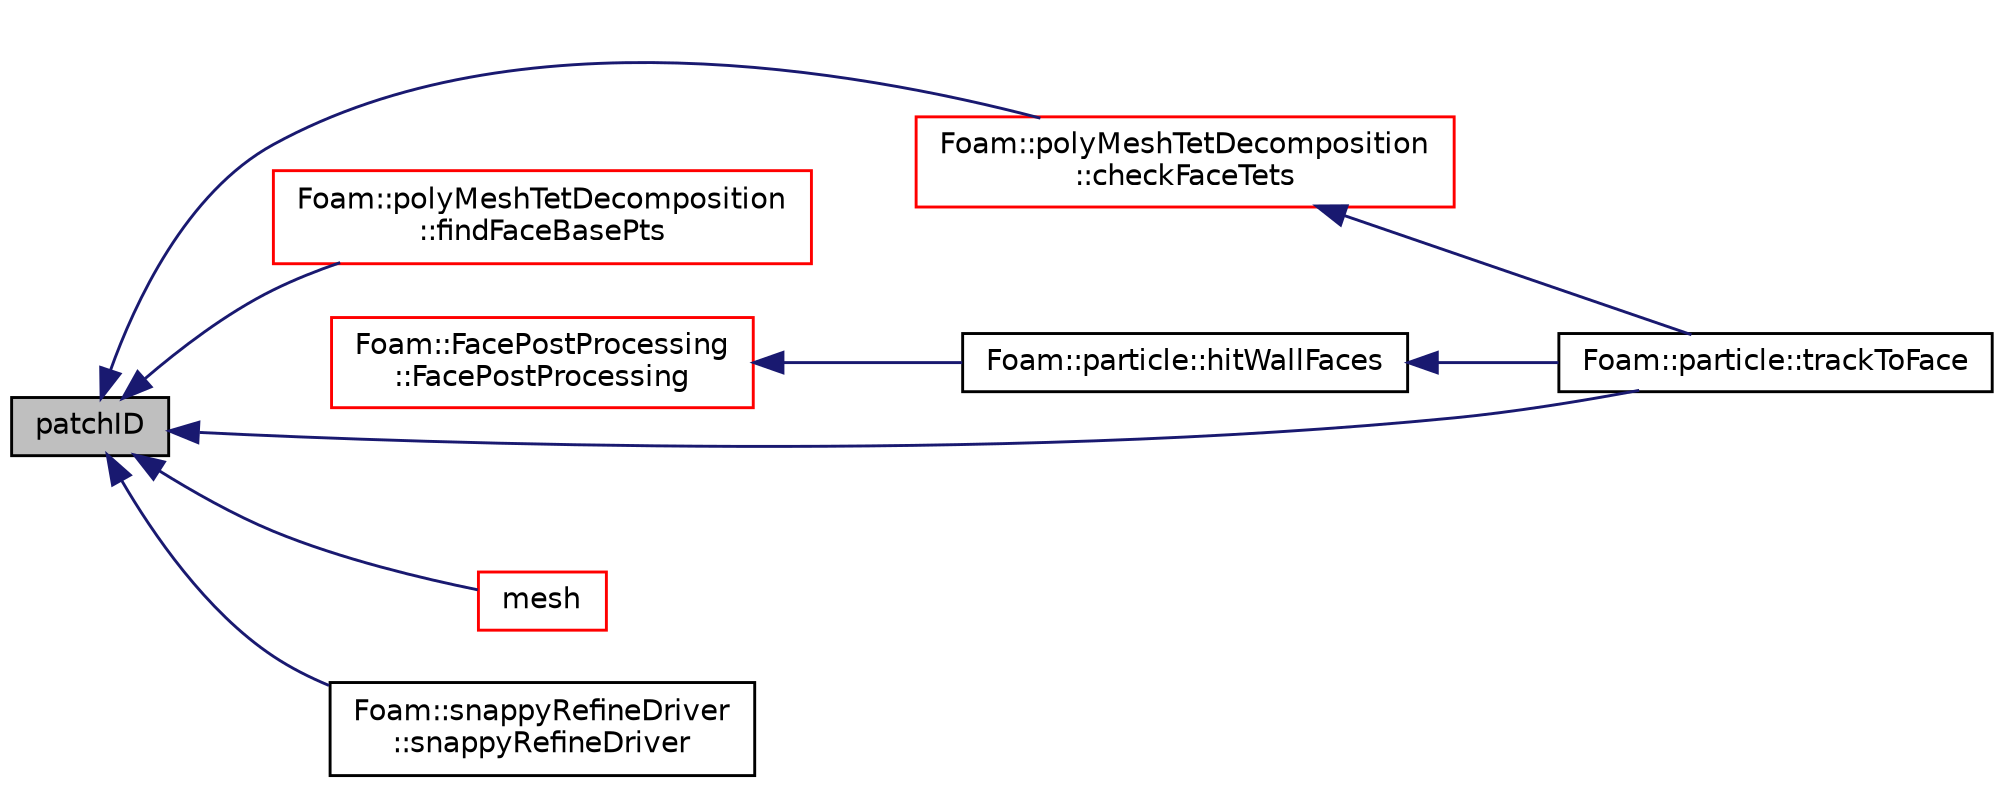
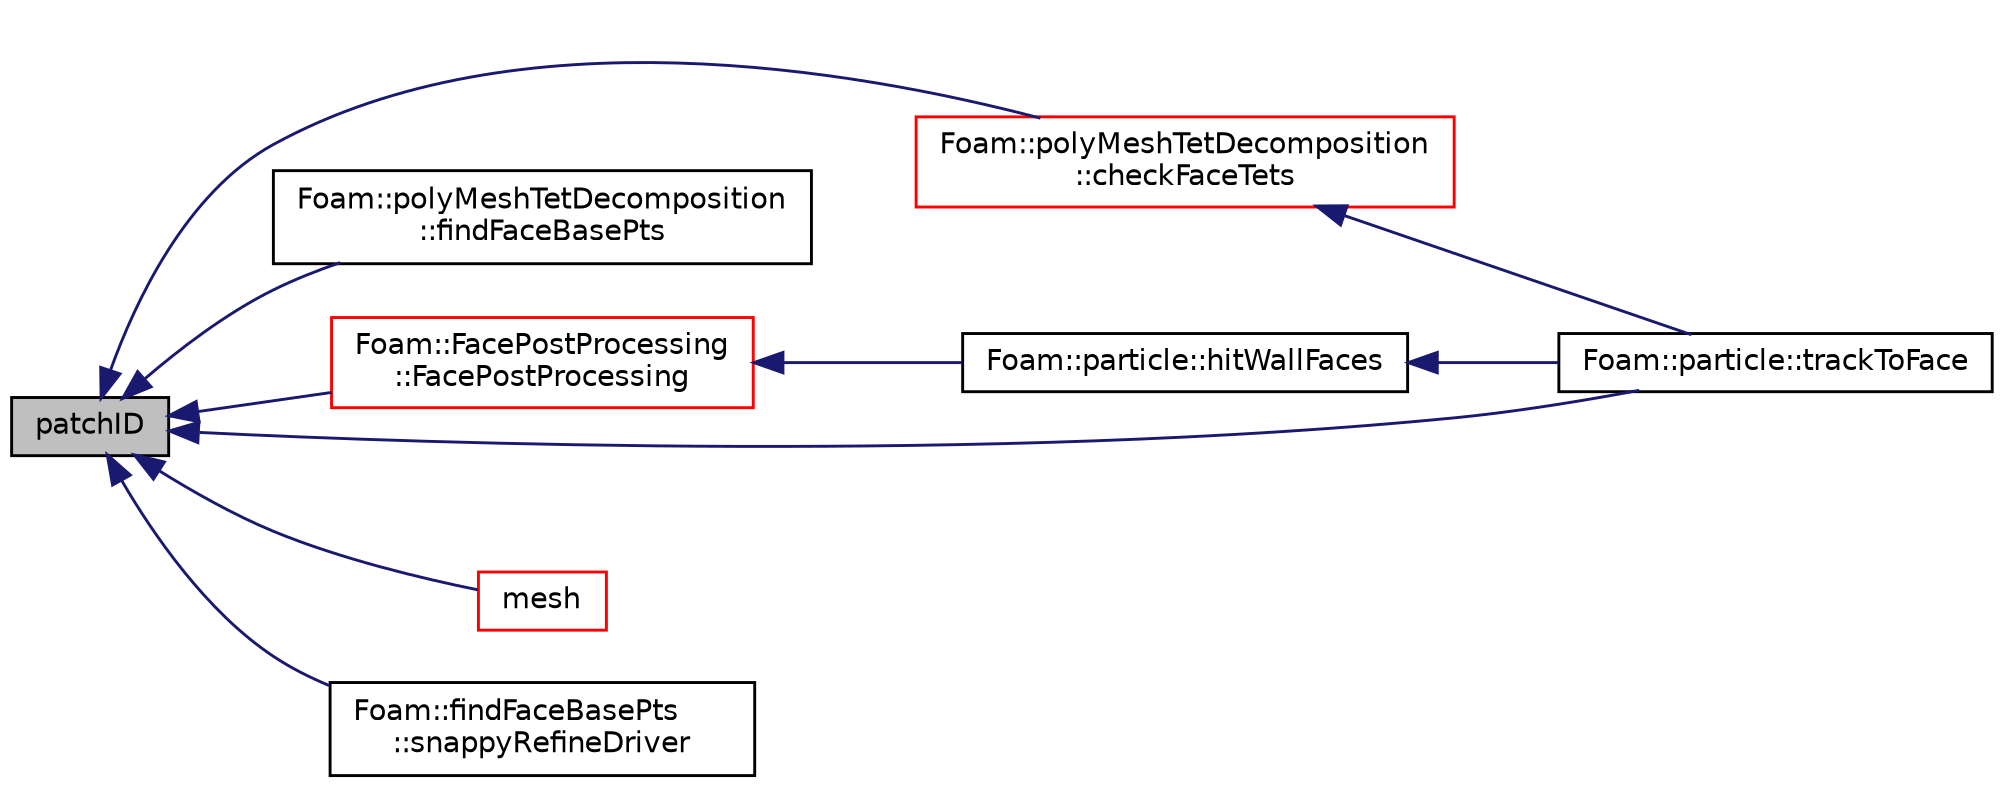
node "Foam::polyMeshTetDecomposition ::findFaceBasePts": color red -> black
edge "Foam::FacePostProcessing ::FacePostProcessing" -> "patchID": added
node "Foam::snappyRefineDriver ::snappyRefineDriver": label "Foam::snappyRefineDriver ::snappyRefineDriver" -> "Foam::findFaceBasePts ::snappyRefineDriver"
